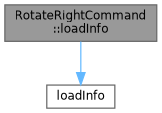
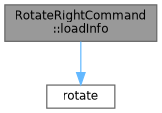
node "loadInfo": label "loadInfo" -> "rotate"
